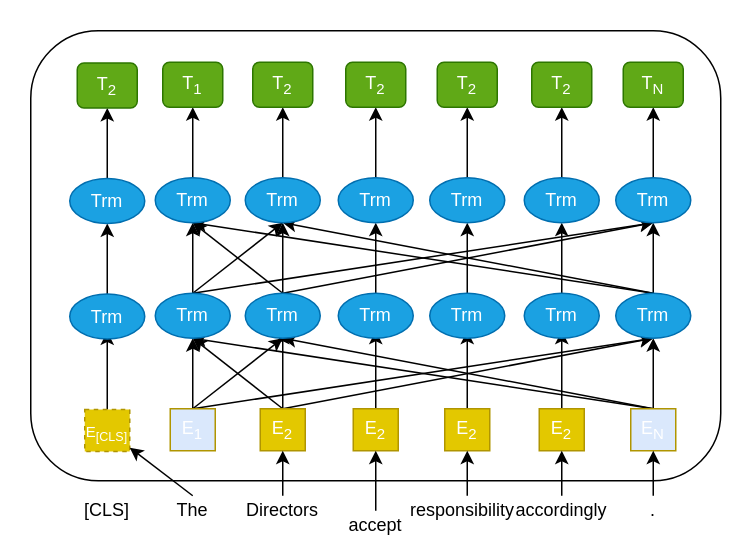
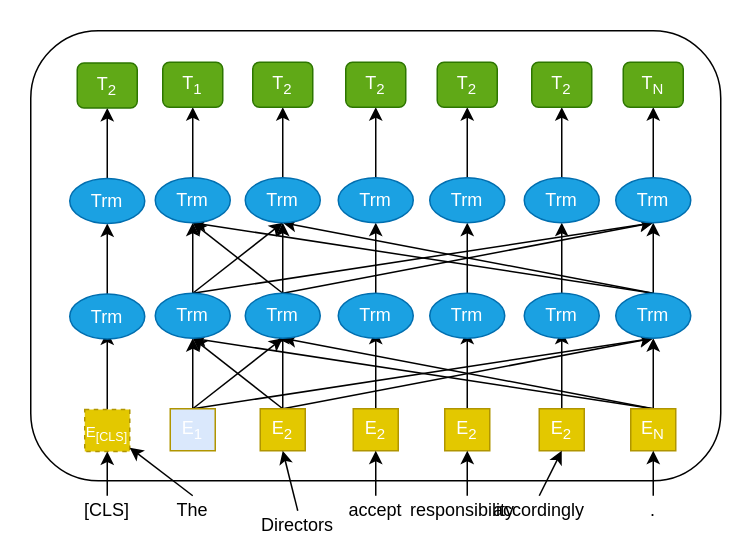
node "EN": fillcolor #dae8fc -> #e3c800
edge "[CLS]" -> "E[CLS]": added
node "Directors": moved (283, 511) -> (298, 526)
node "accordingly": moved (562, 511) -> (539, 511)
node "accept": moved (376, 526) -> (376, 511)
